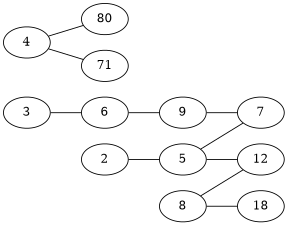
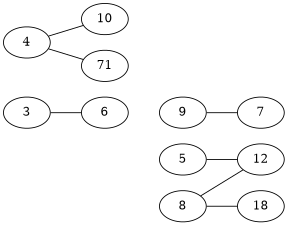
node "80": label "80" -> "10"
edge "6" -- "9": removed
edge "7" -- "5": removed
node "2": removed
